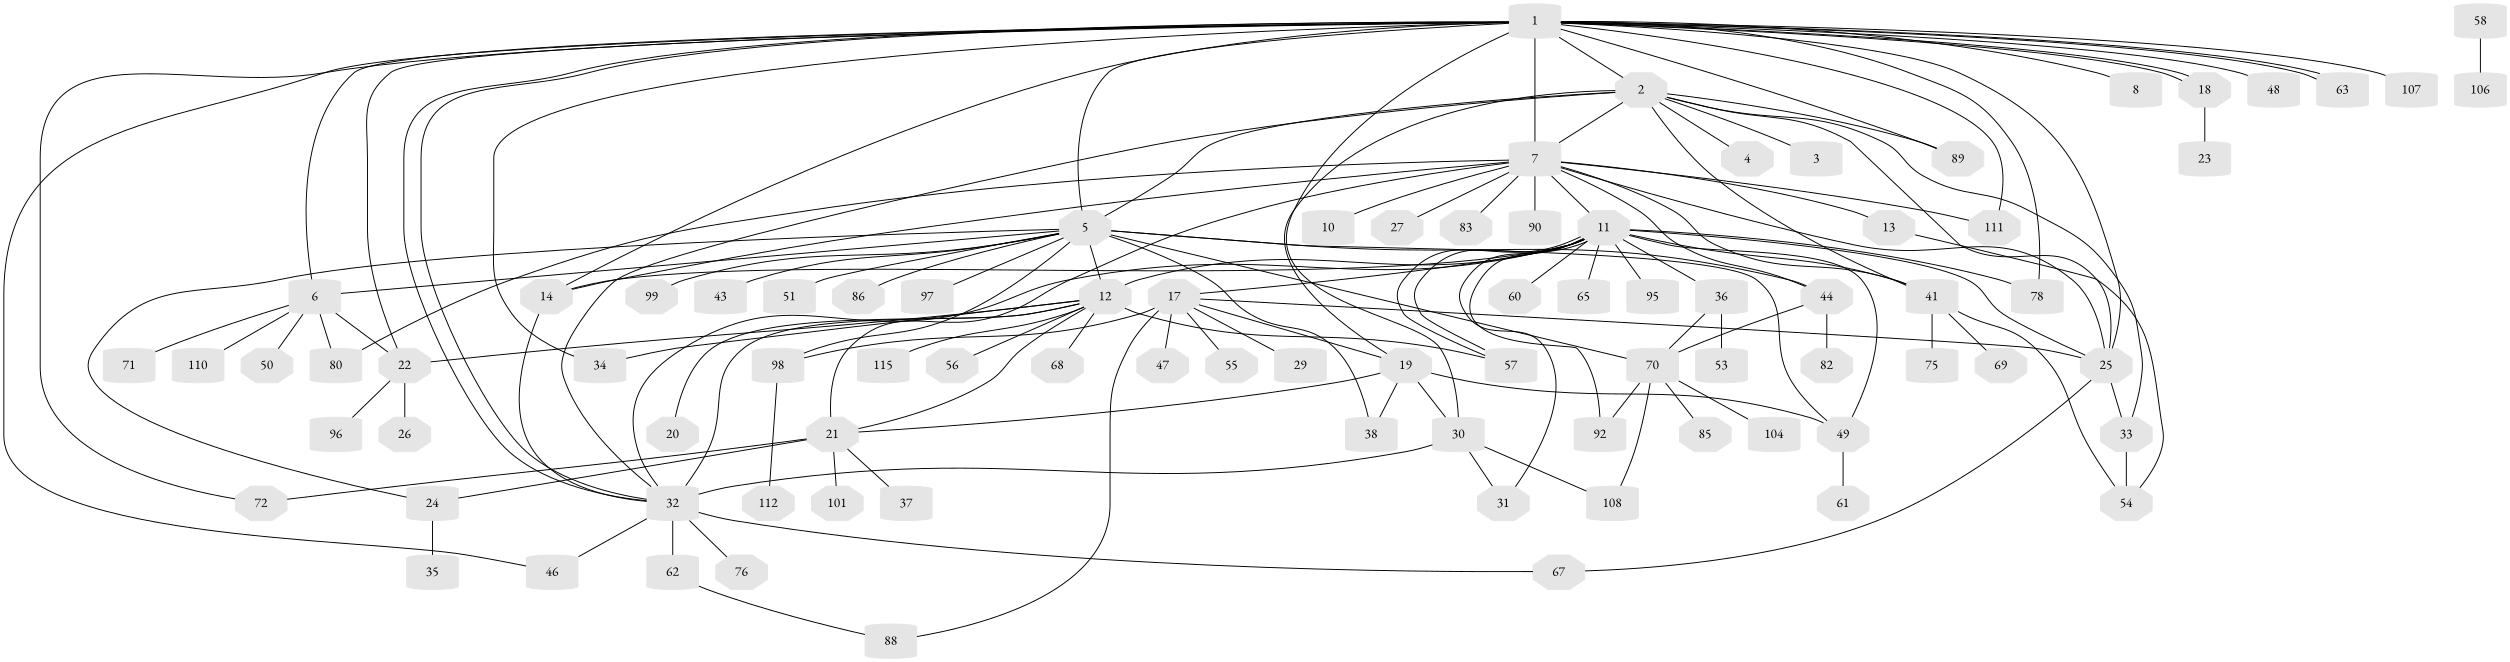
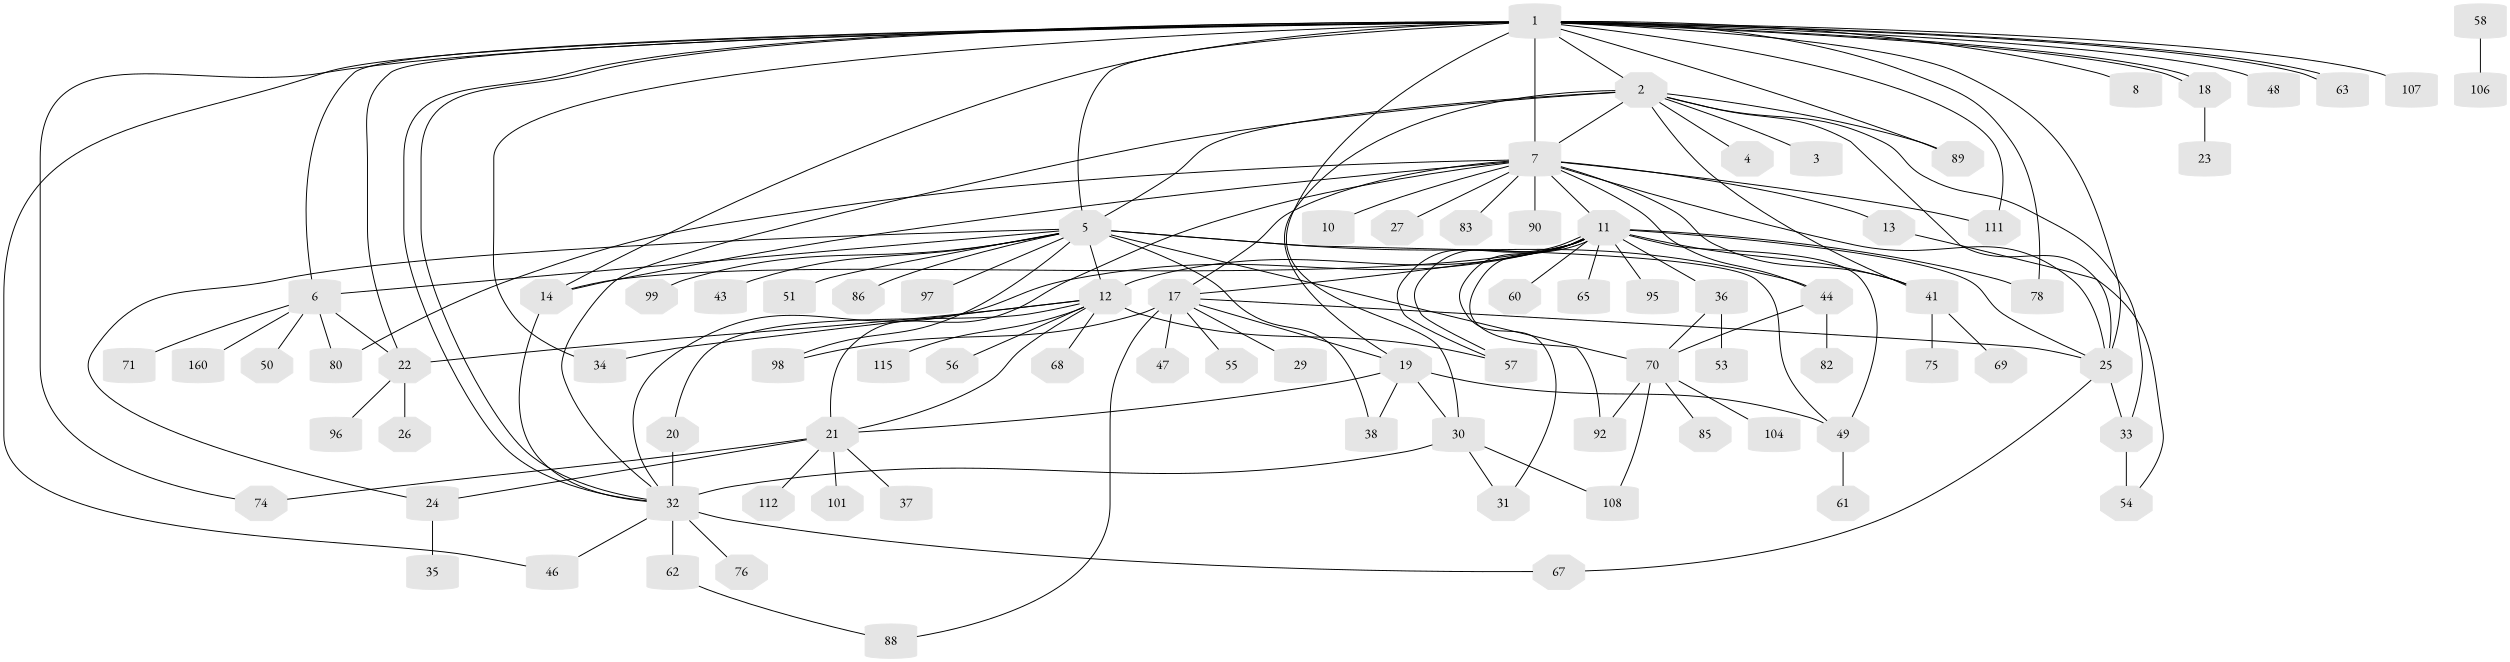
edge "7" -- "17": added
edge "12" -- "32": now "20" -- "32"
node "110": label "110" -> "160"
edge "41" -- "54": removed
edge "98" -- "112": now "21" -- "112"
node "72": label "72" -> "74"
